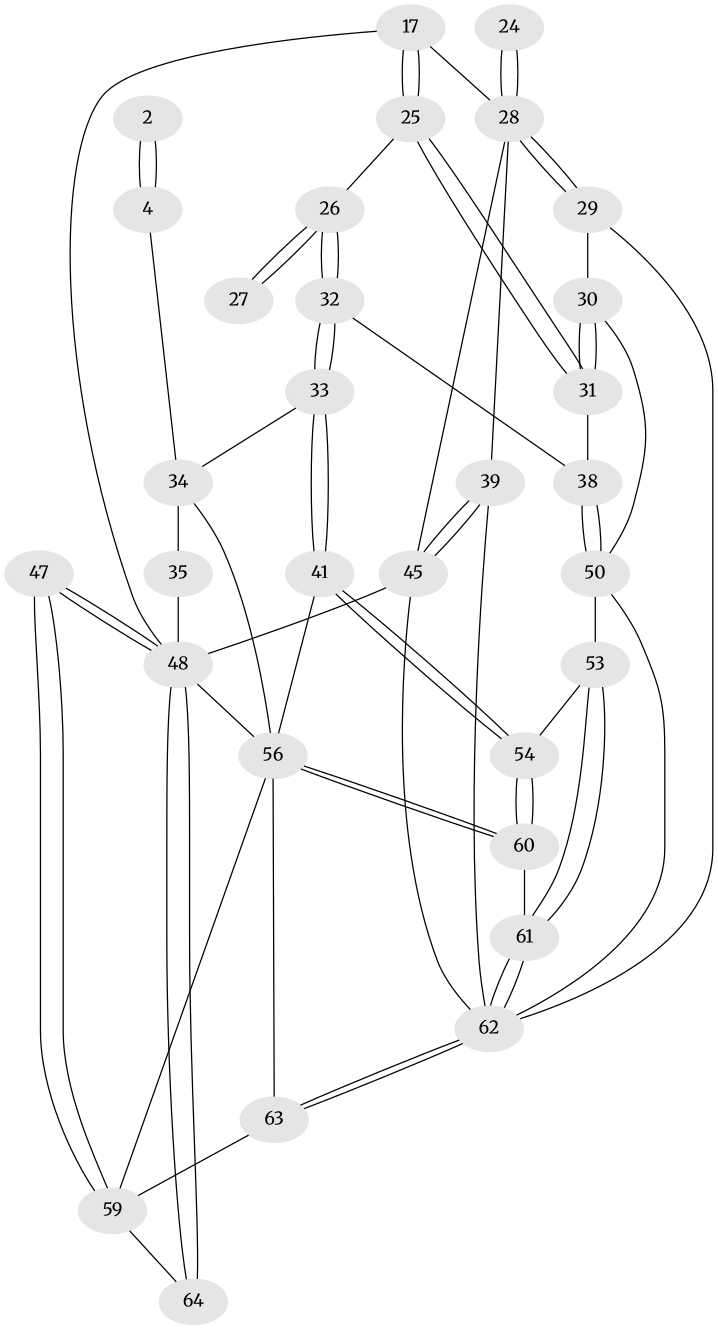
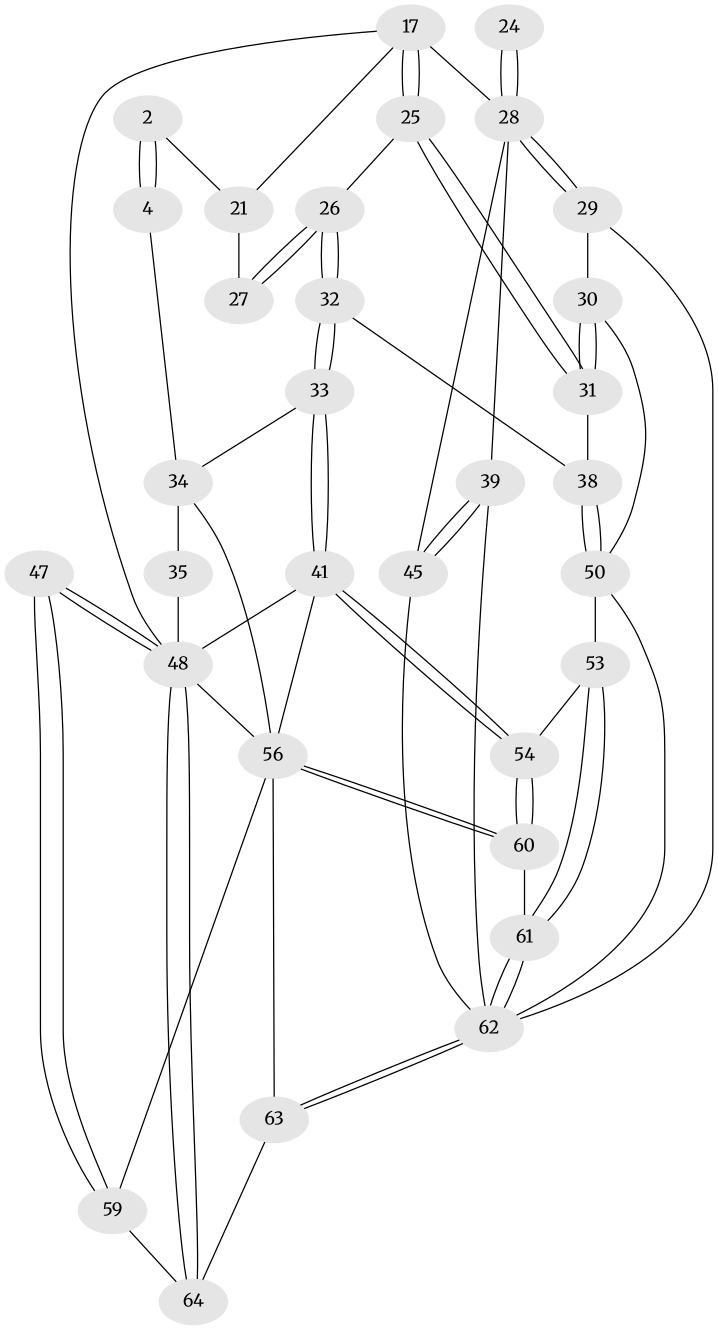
node "21": added
edge "45" -- "48": now "41" -- "48"
edge "63" -- "59": now "63" -- "64"
